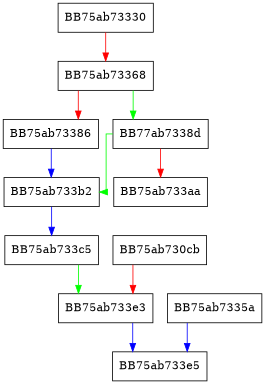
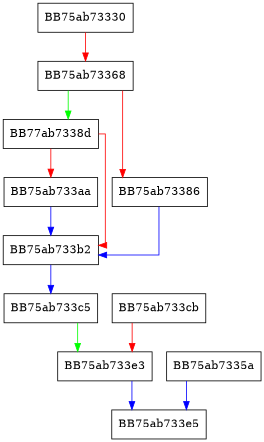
edge "BB77ab7338d" -> "BB75ab733b2": color green -> red
edge "BB75ab733aa" -> "BB75ab733b2": added
node "BB75ab730cb": label "BB75ab730cb" -> "BB75ab733cb"
